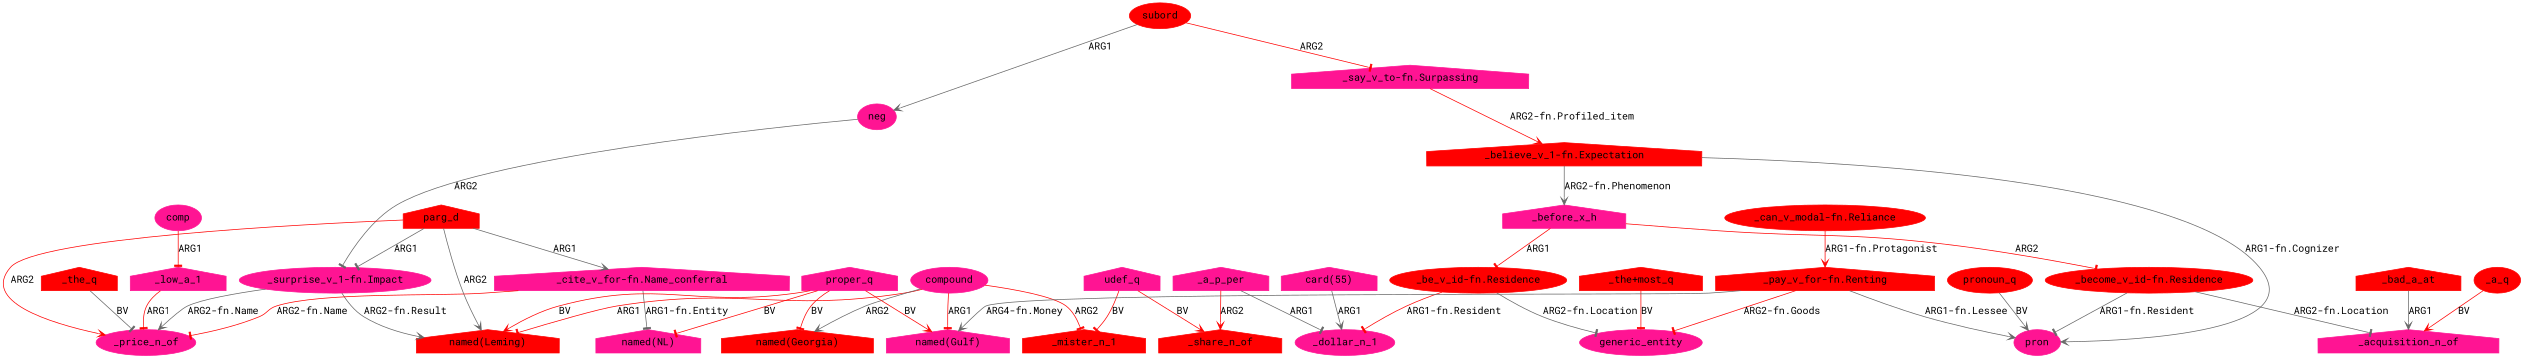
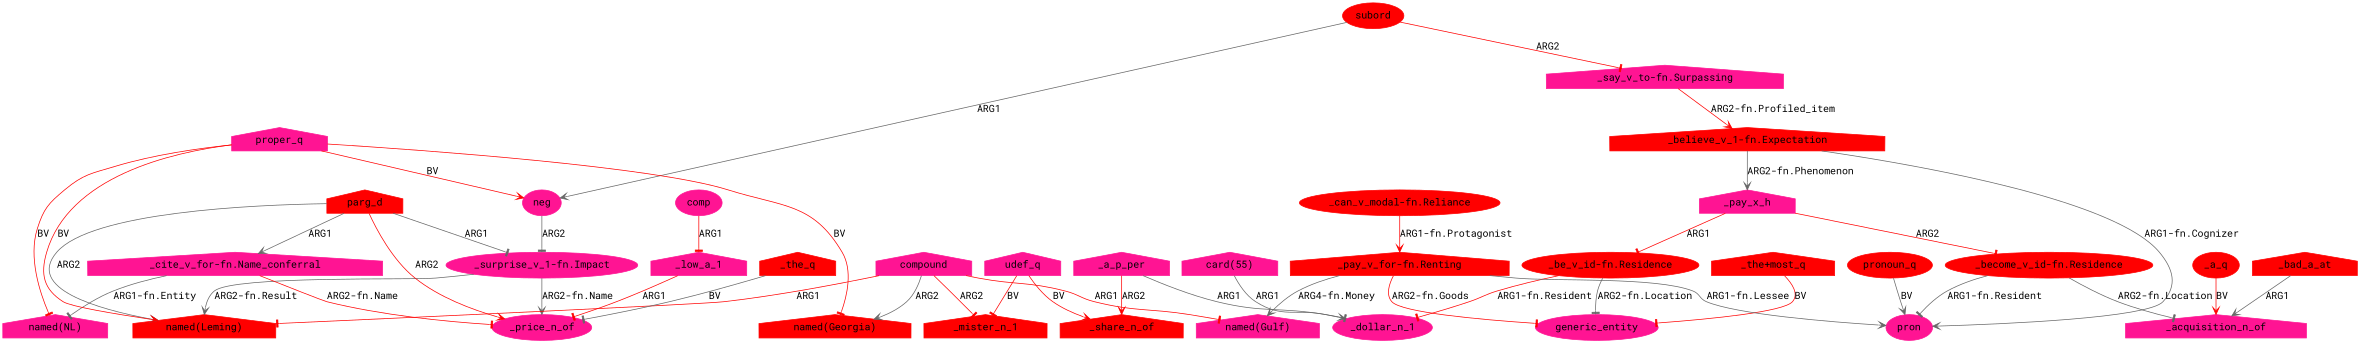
node "_before_x_h": label "_before_x_h" -> "_pay_x_h"
node "compound": shape ellipse -> house
edge "proper_q" -> "named(Gulf)": now "proper_q" -> "neg"
